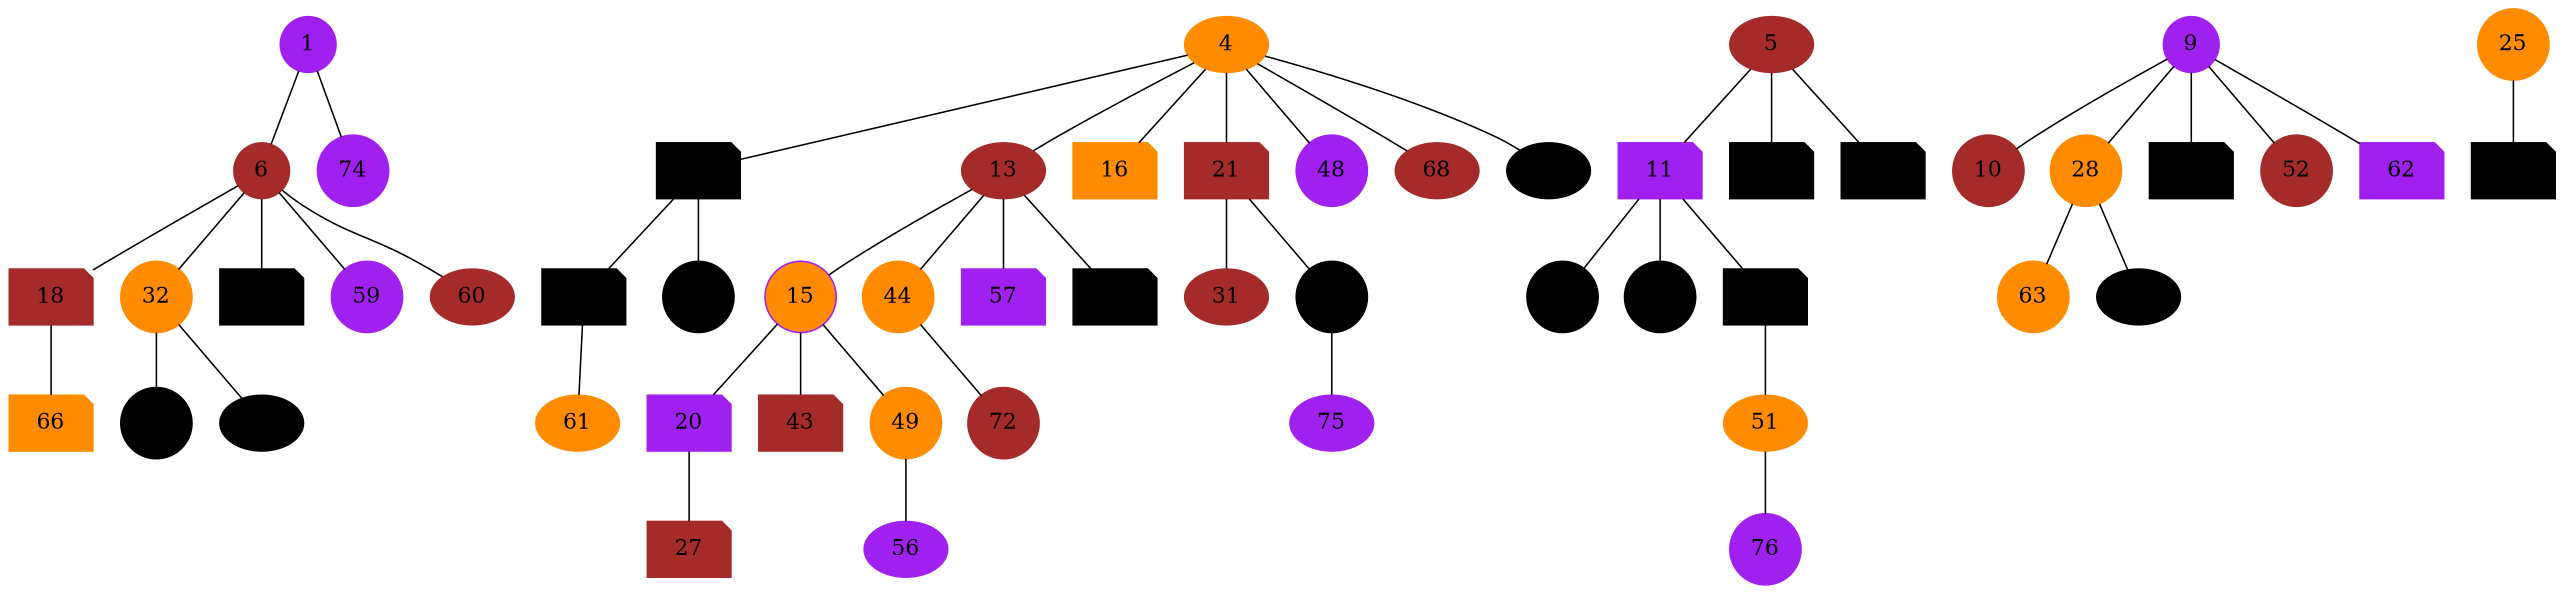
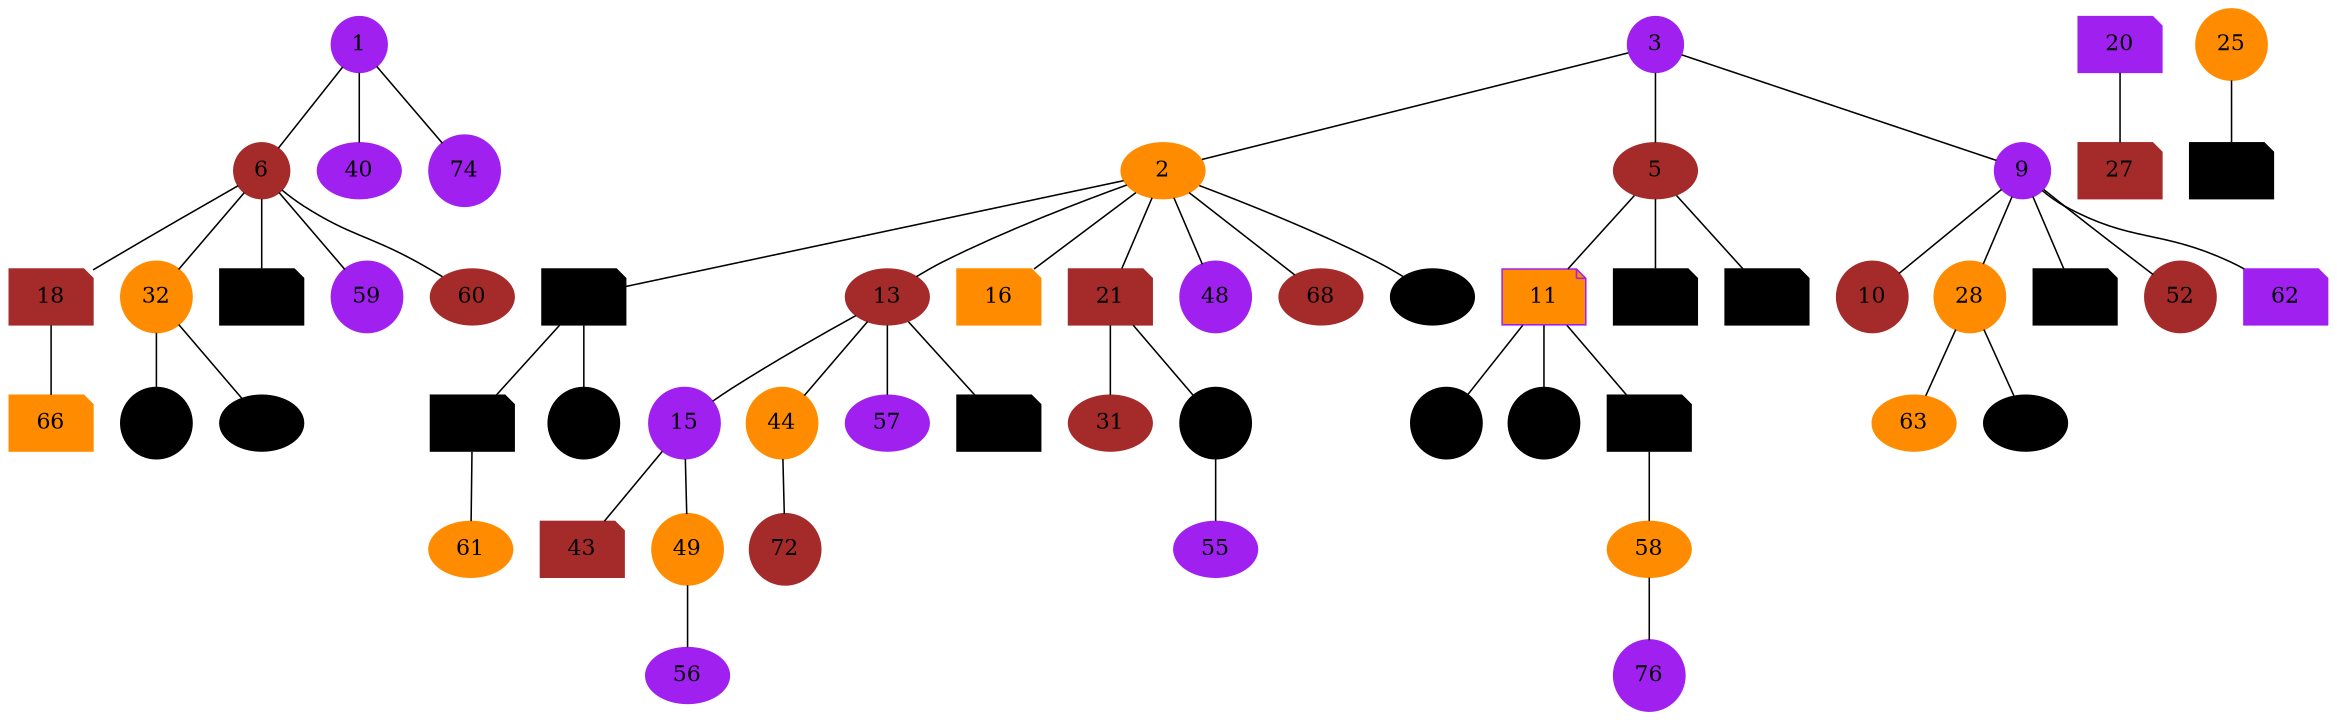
node "4": label "4" -> "2"
node "3": added
node "40": added
node "11": fillcolor purple -> darkorange
node "15": fillcolor darkorange -> purple
node "57": shape note -> ellipse
node "63": shape circle -> ellipse
edge "15" -- "20": removed
node "75": label "75" -> "55"
node "51": label "51" -> "58"
